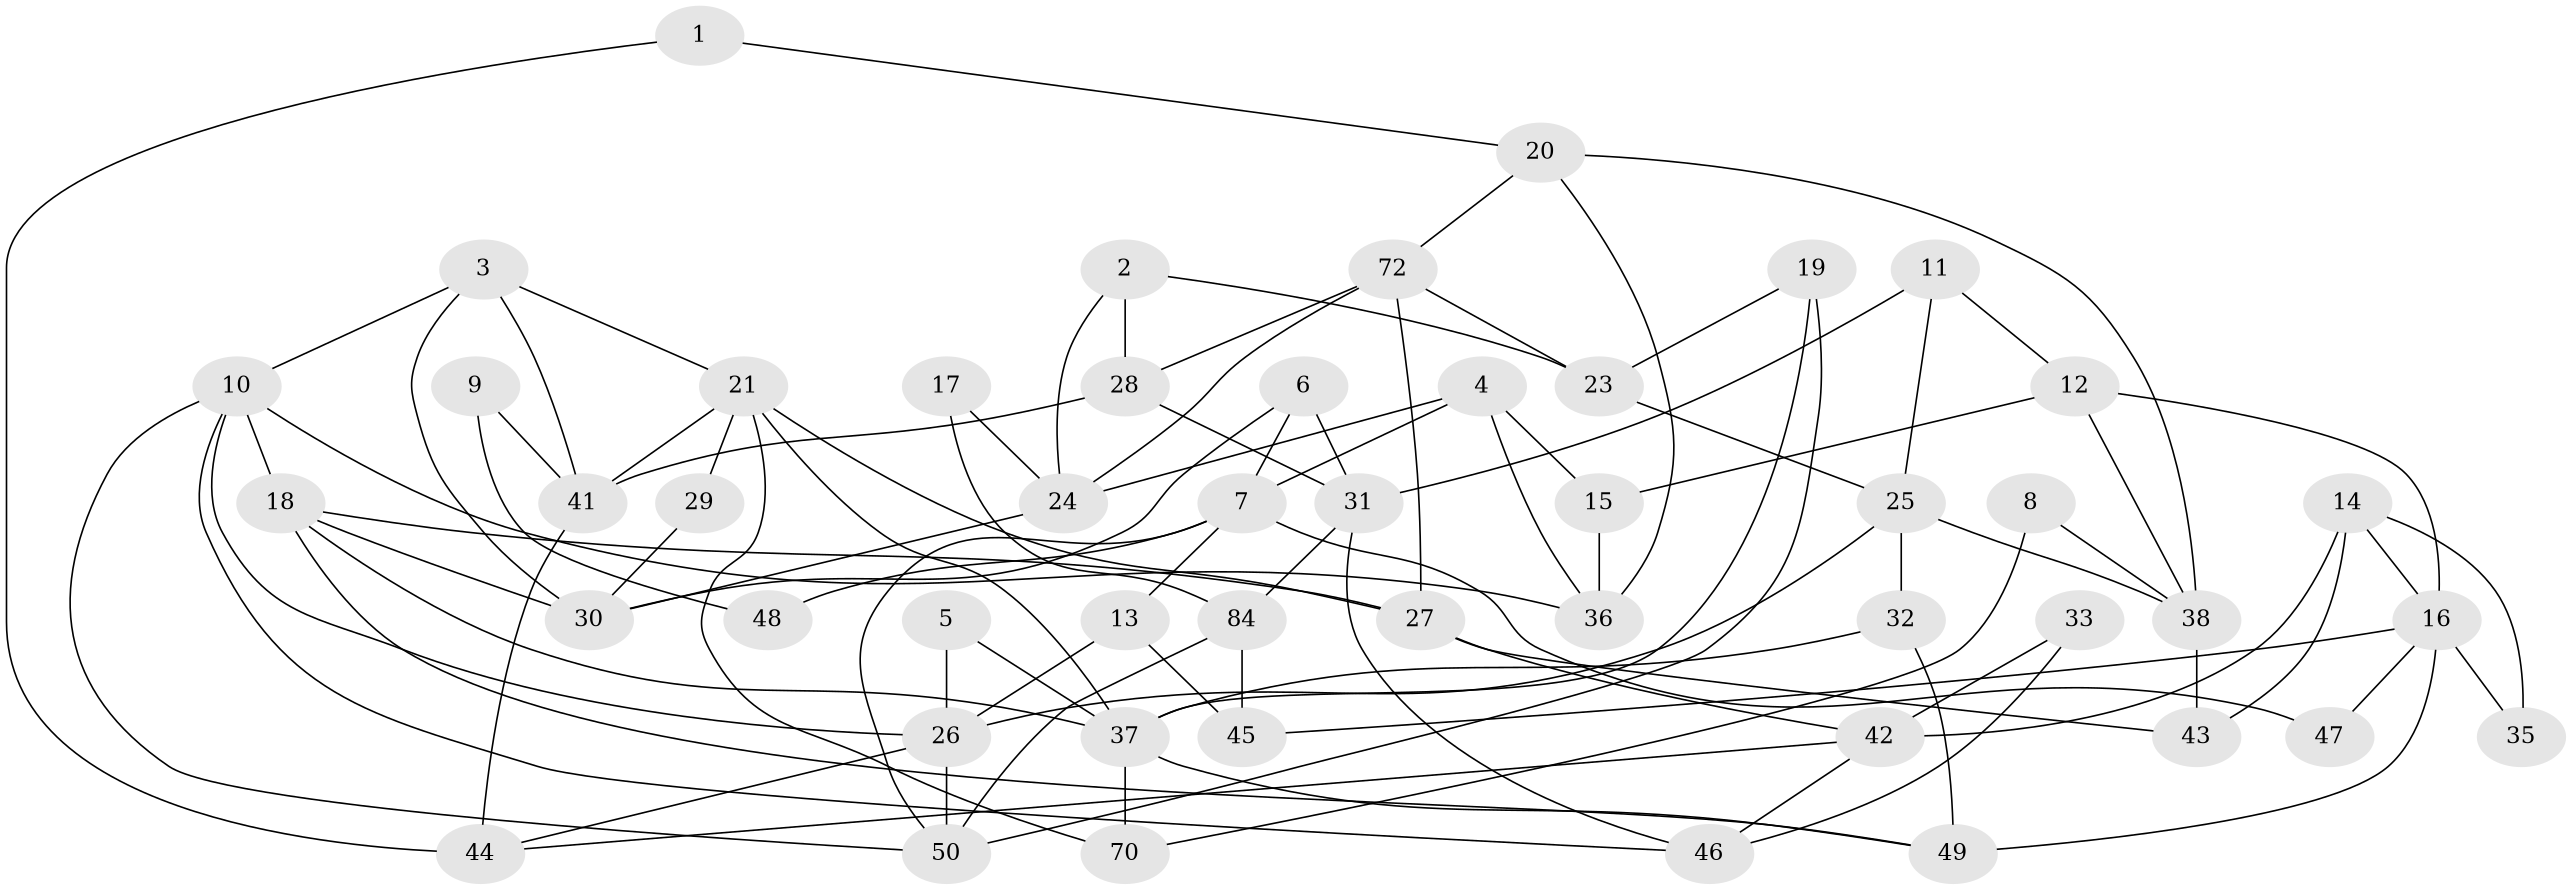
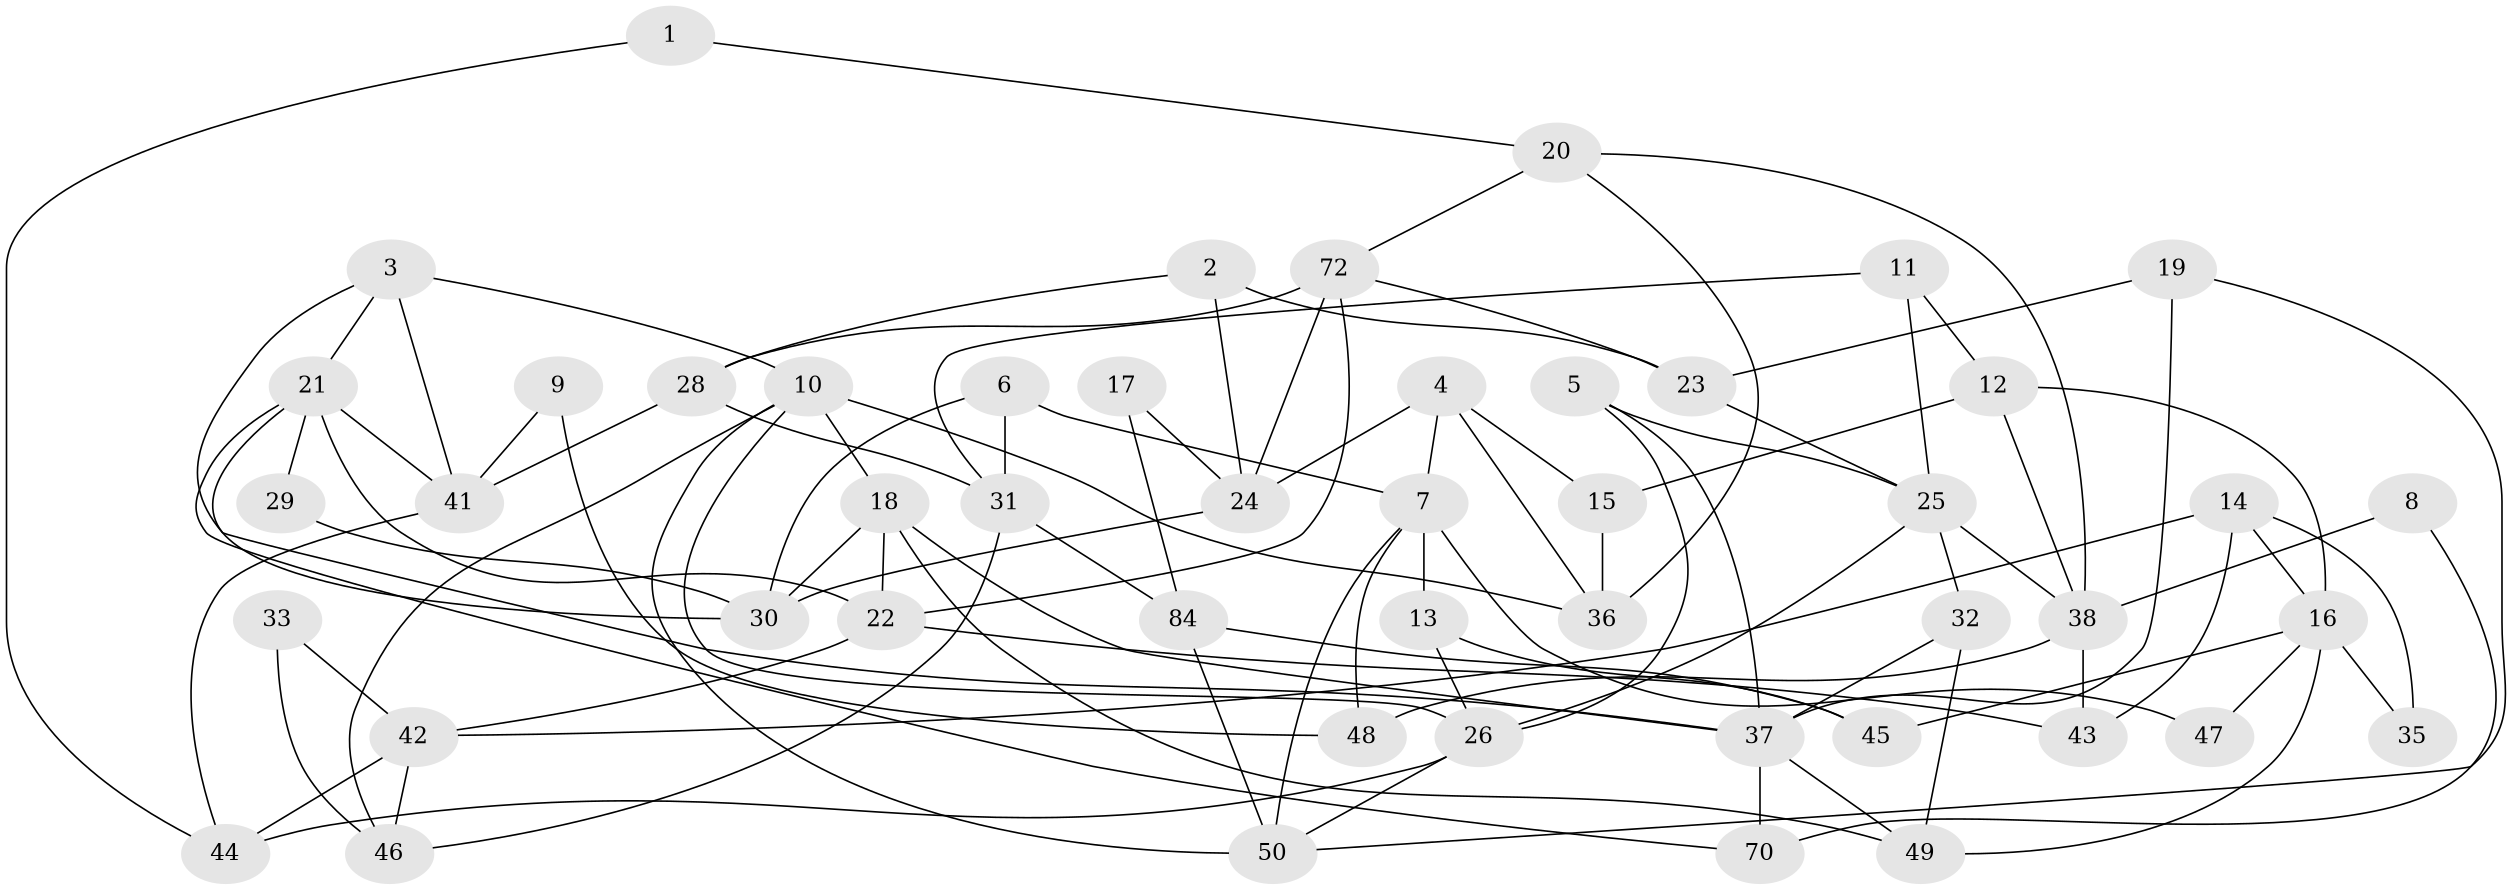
edge "5" -- "25": added
node "27": label "27" -> "22"
edge "38" -- "48": added
